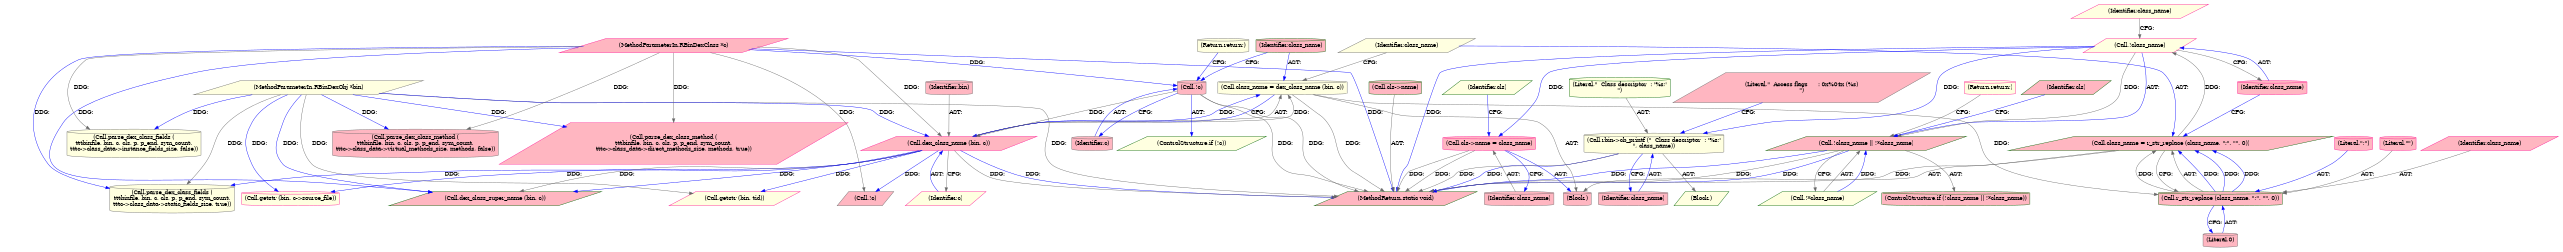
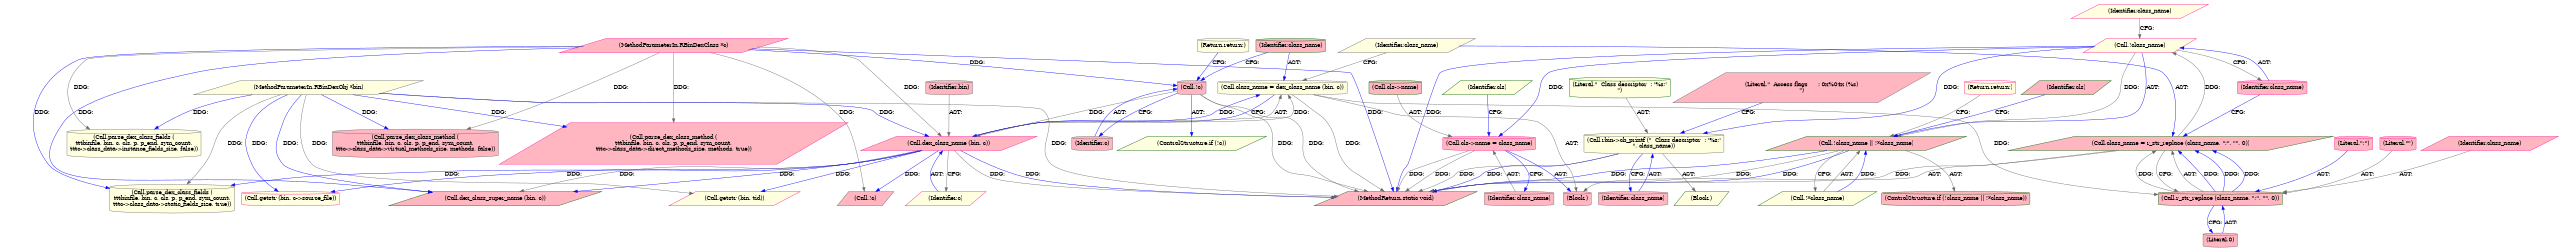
edge "(Call,cls->name)" -> "(MethodReturn,static void)": now "(Call,cls->name)" -> "(Call,cls->name = class_name)"
